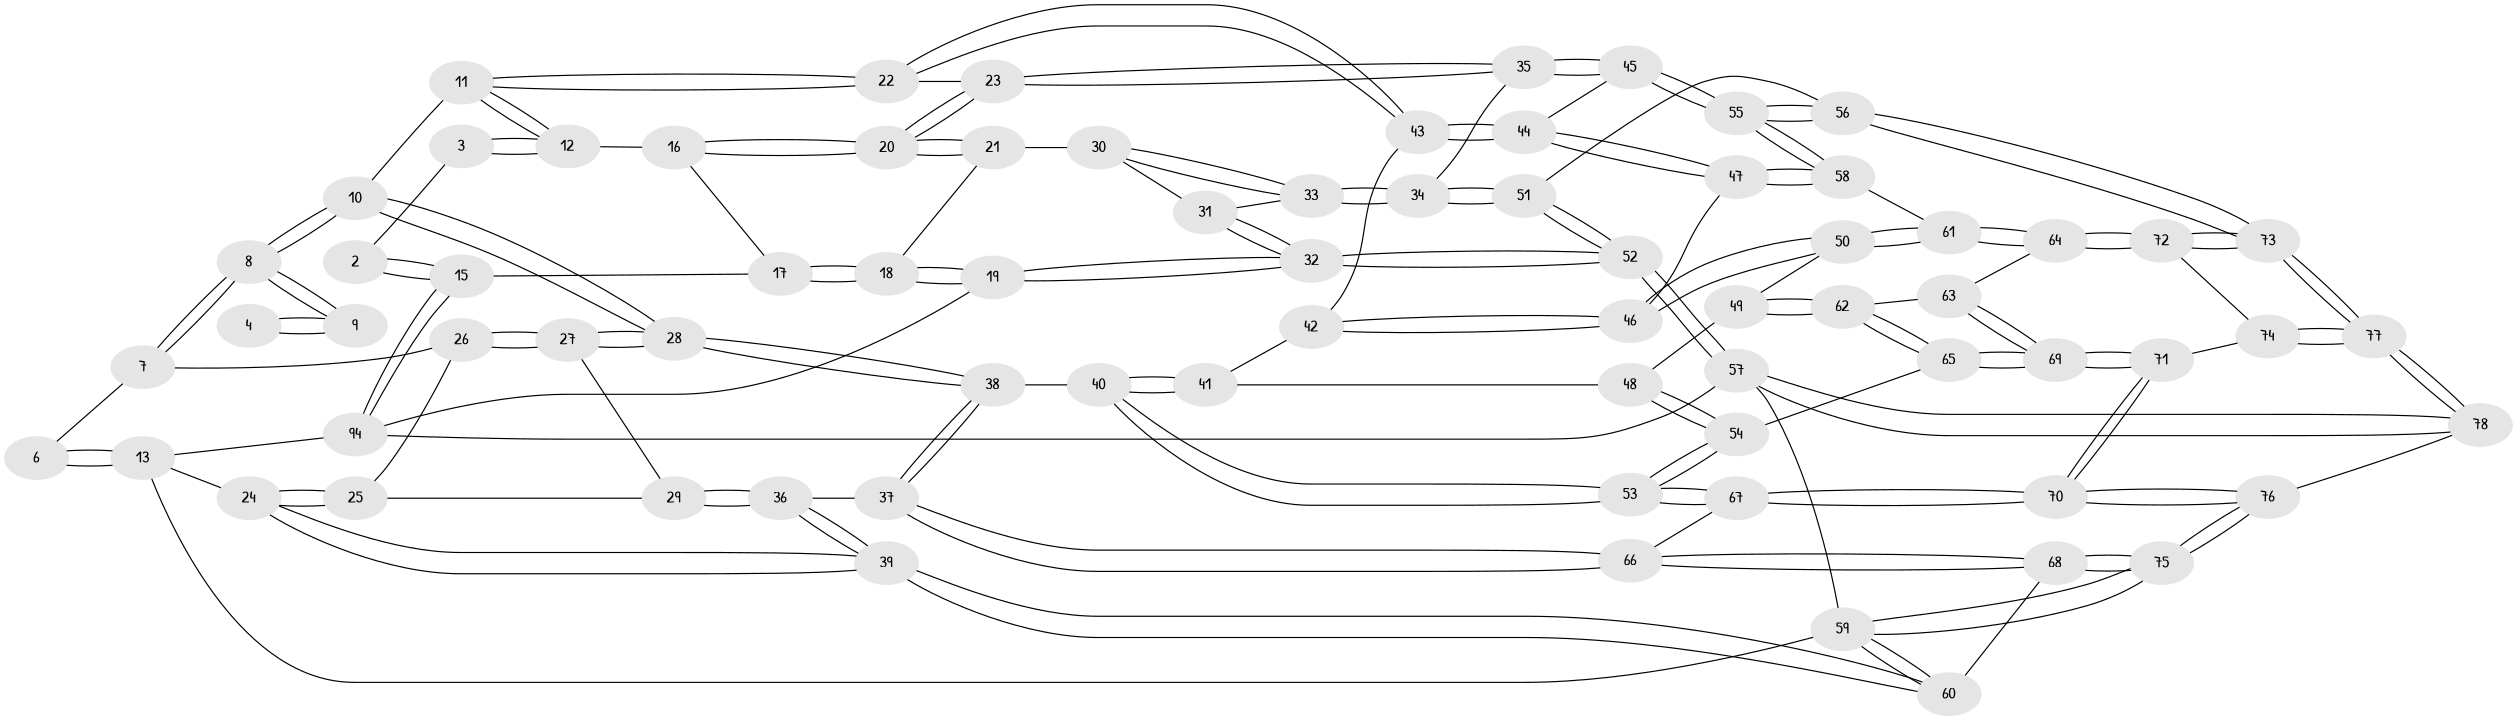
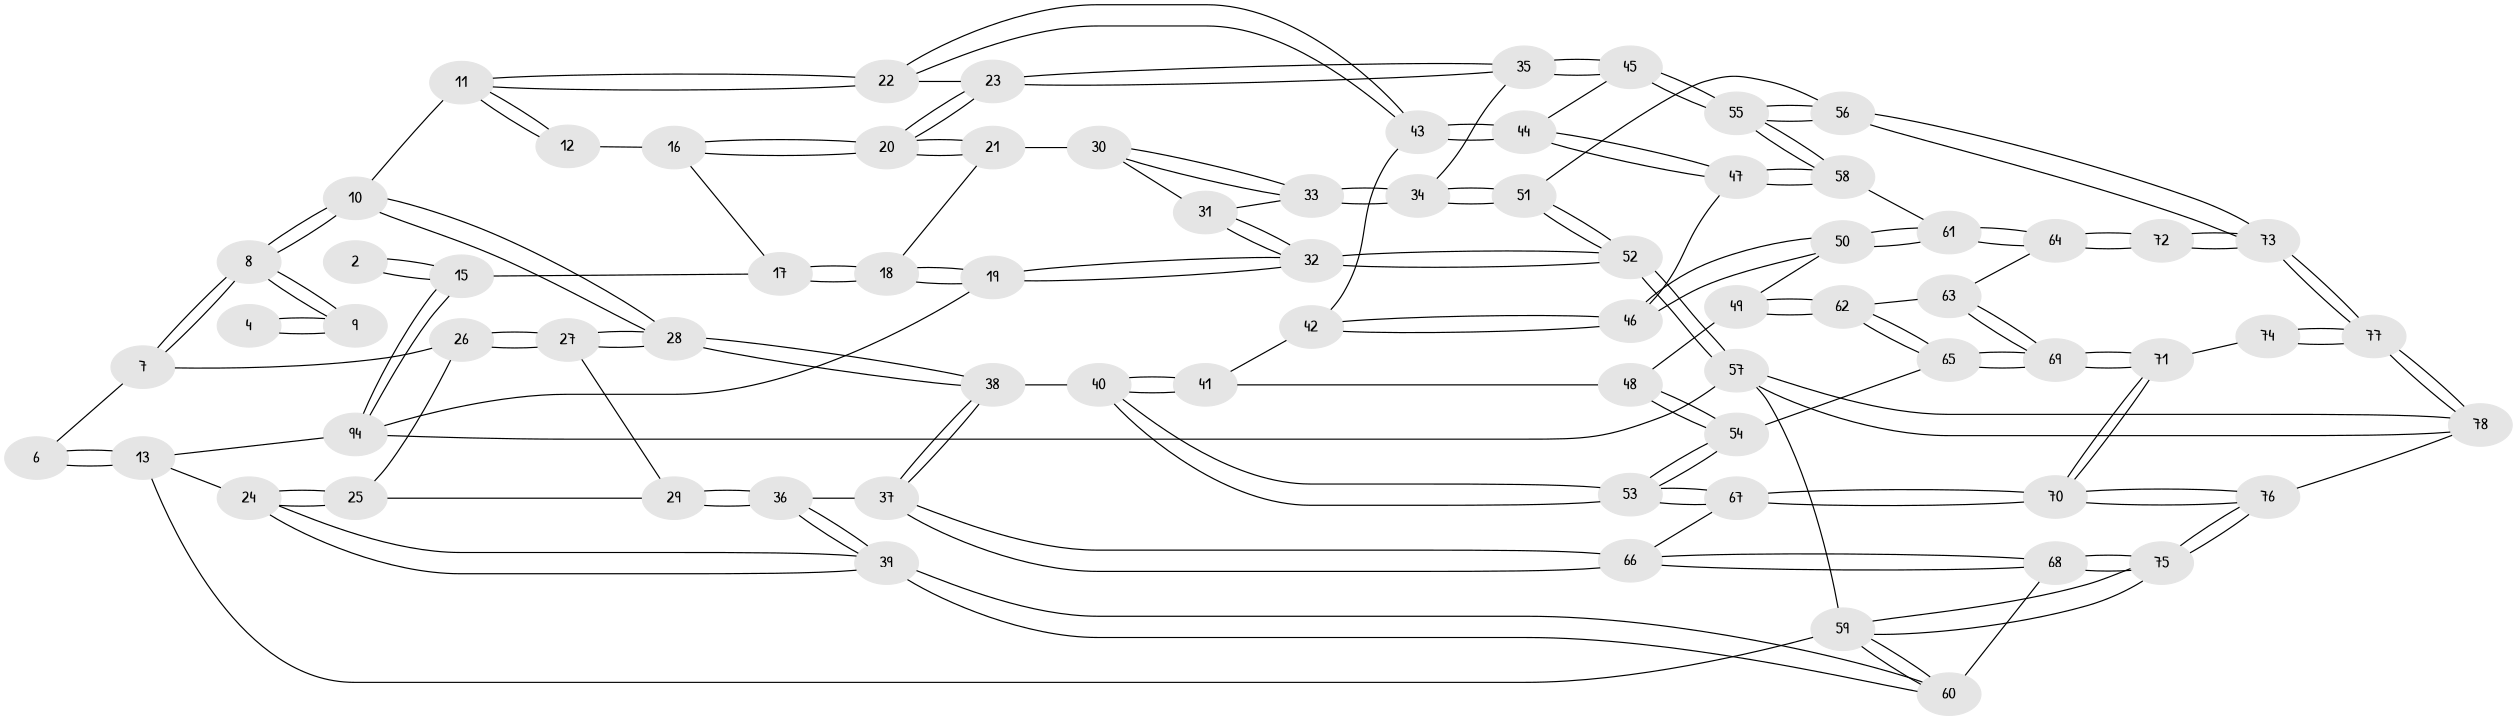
node "3": removed
edge "72" -- "74": removed
